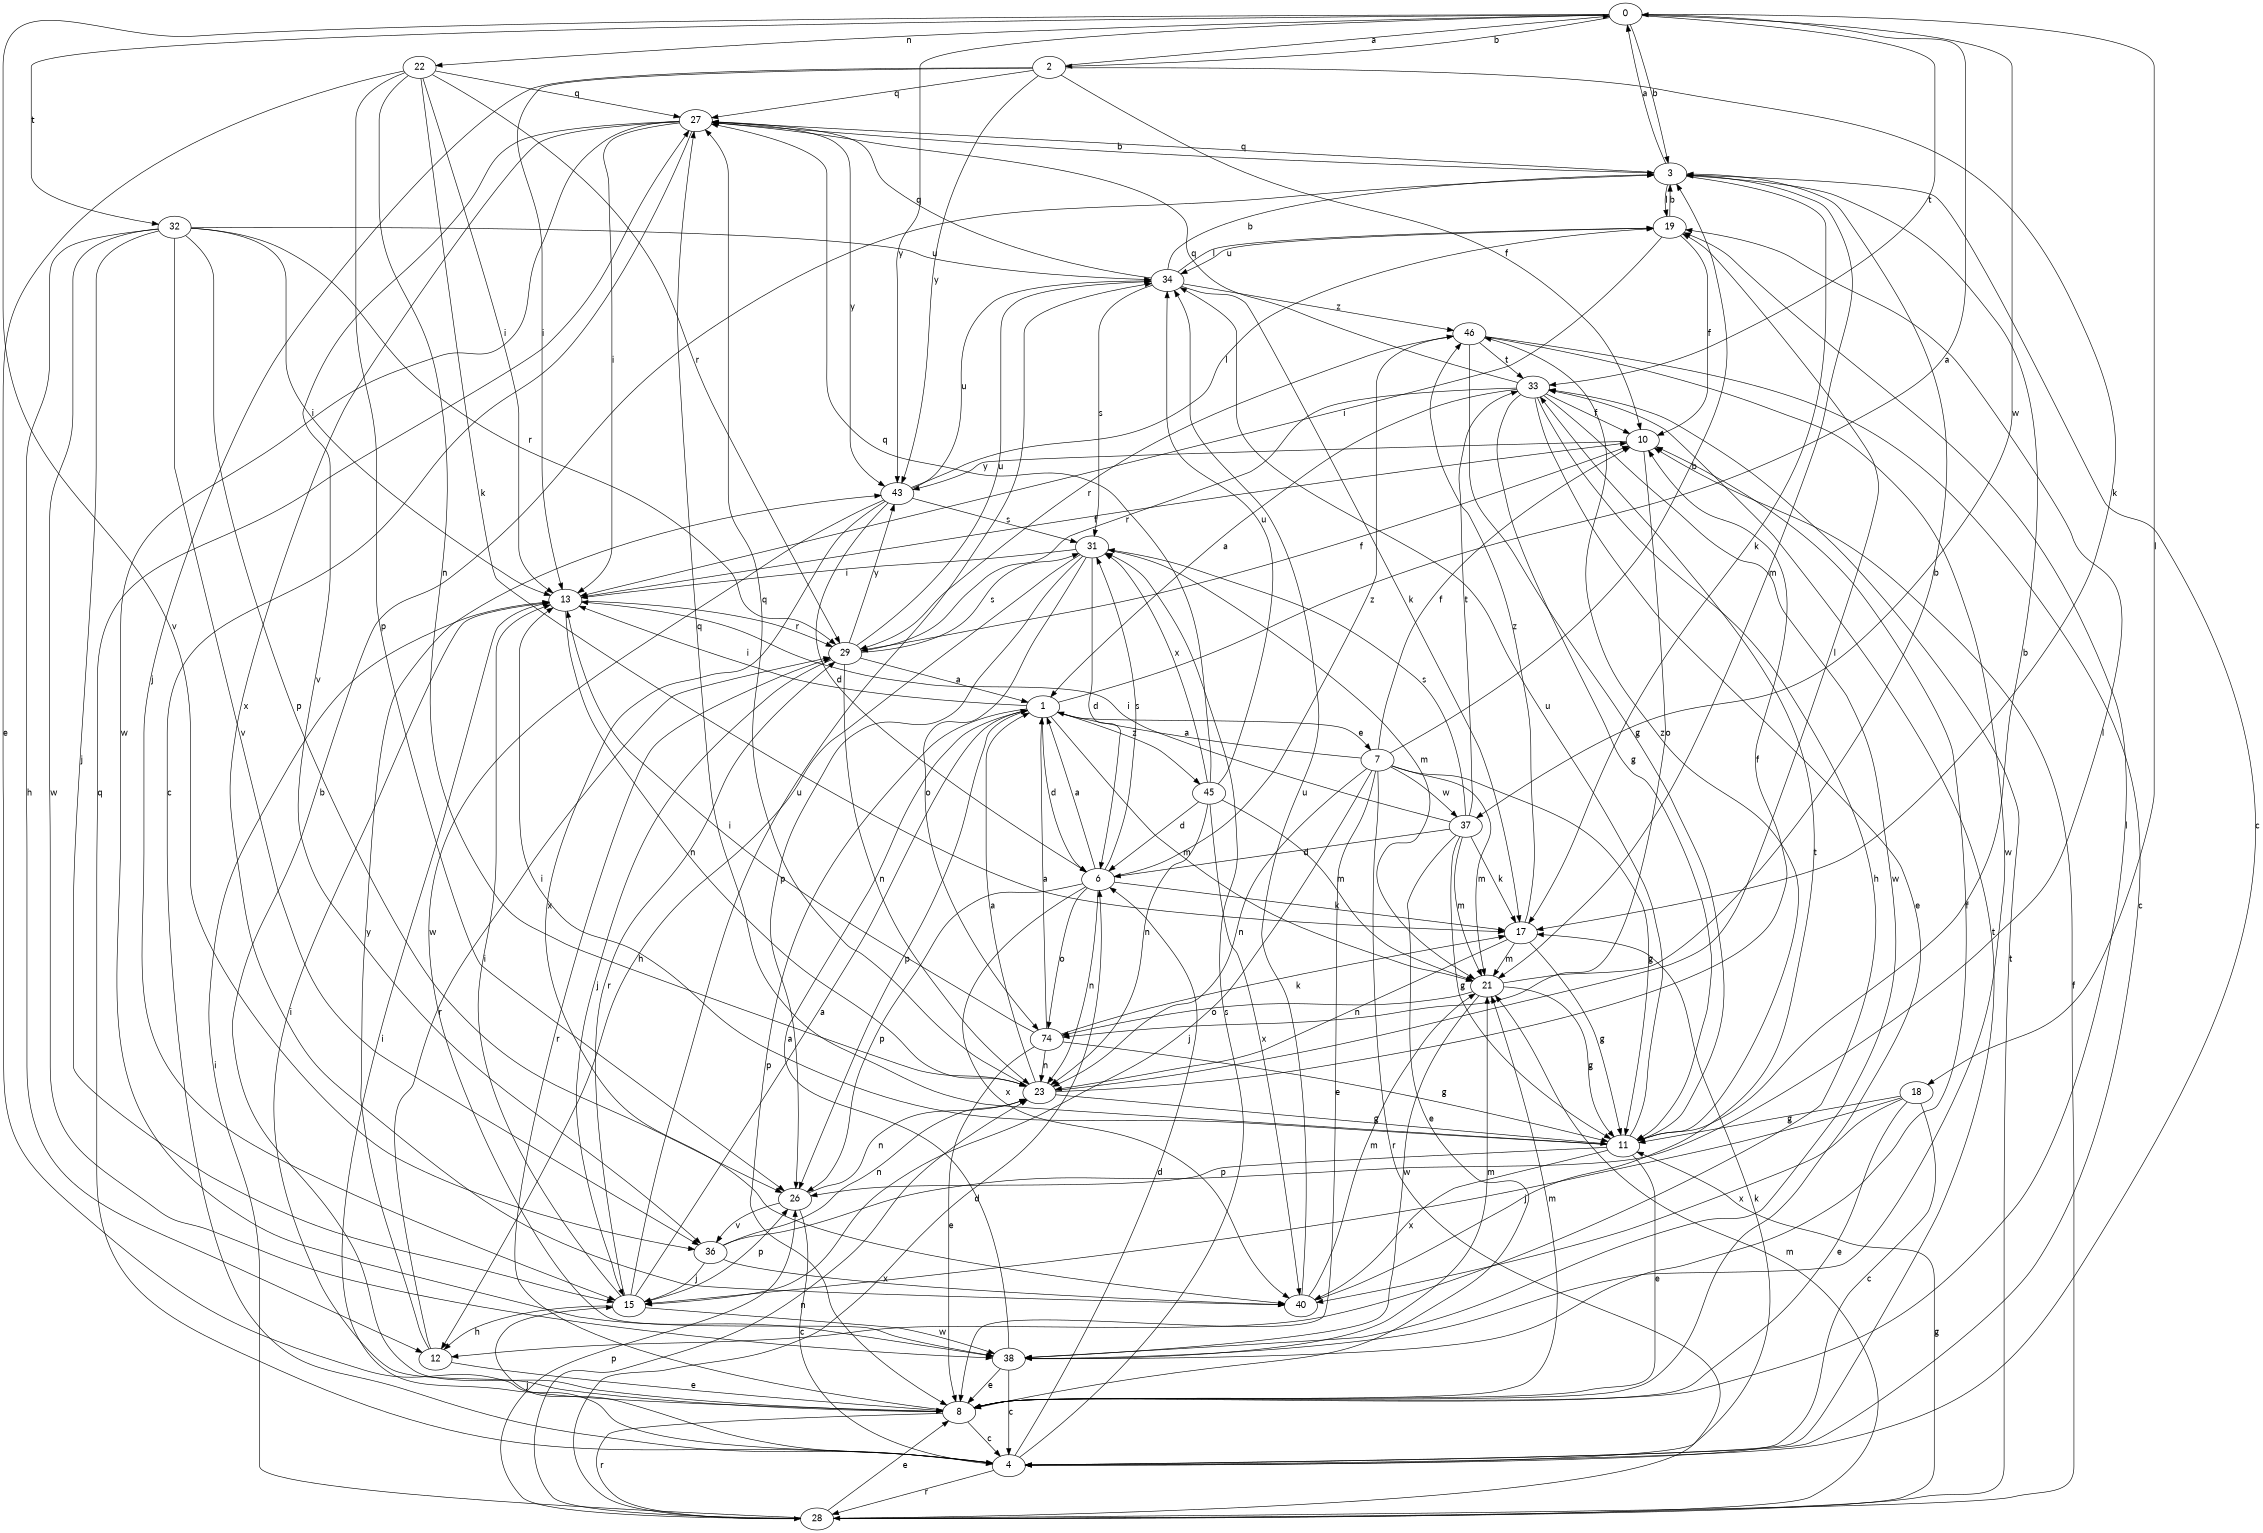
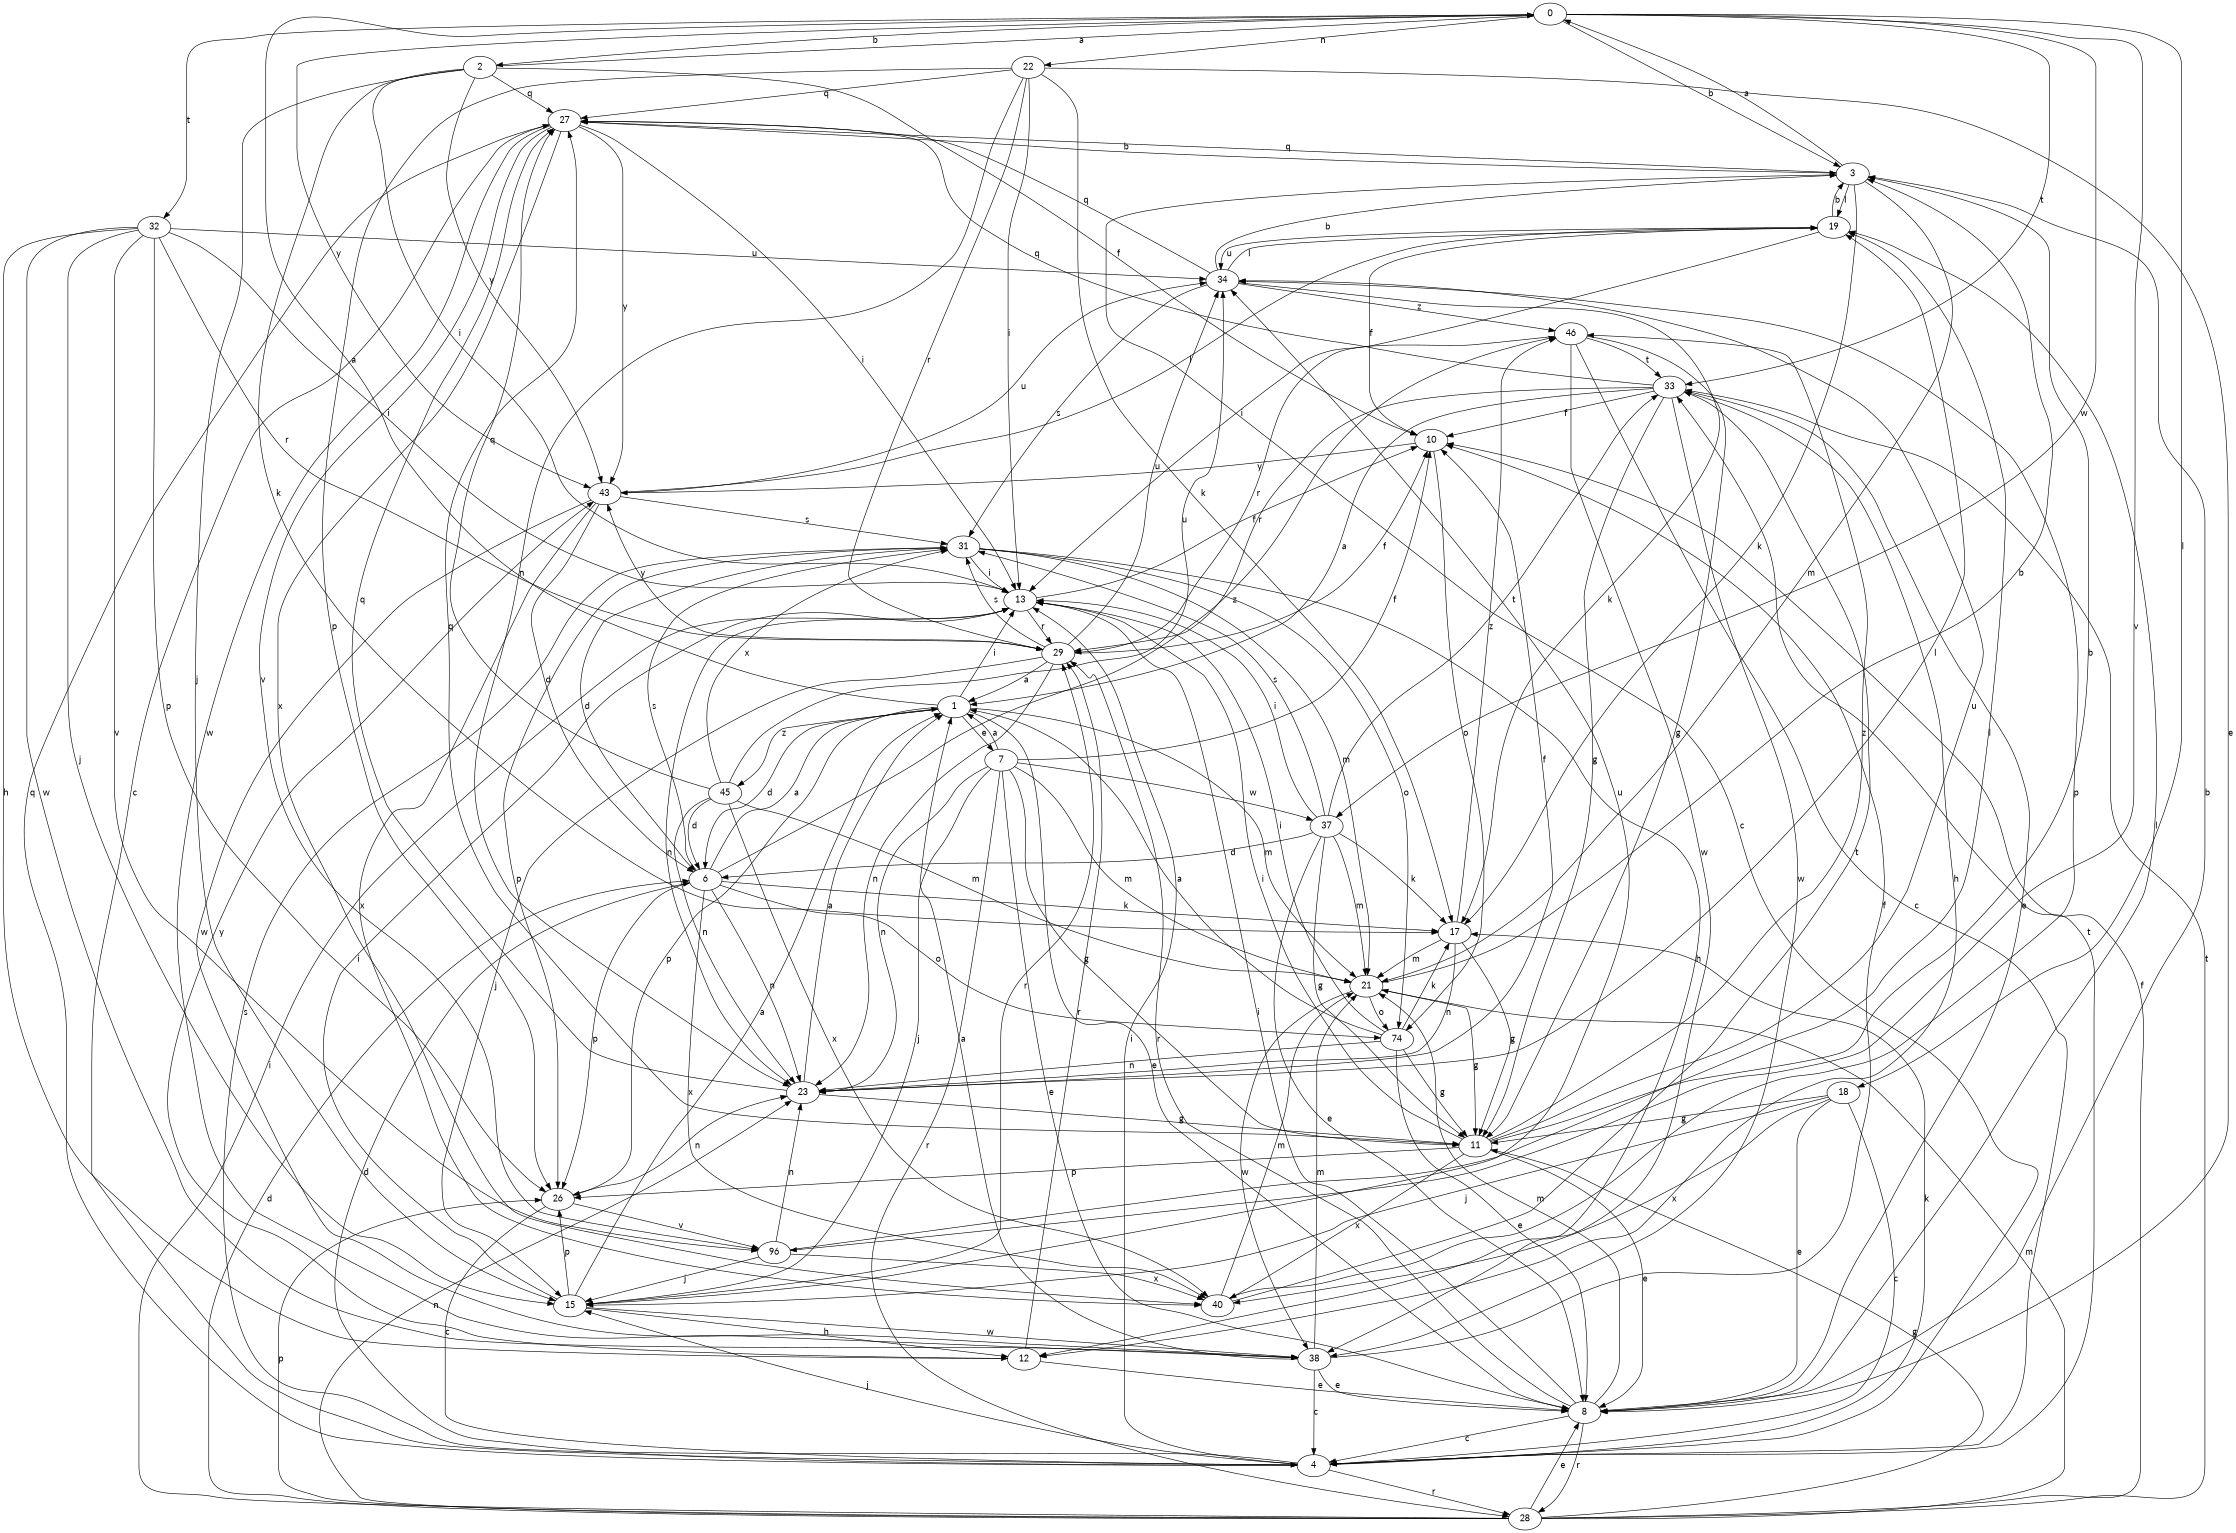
edge "7" -> "3": removed, label "b"
edge "40" -> "34": label "u" -> "p"
edge "1" -> "8": label "p" -> "e"
node "36": label "36" -> "96"
